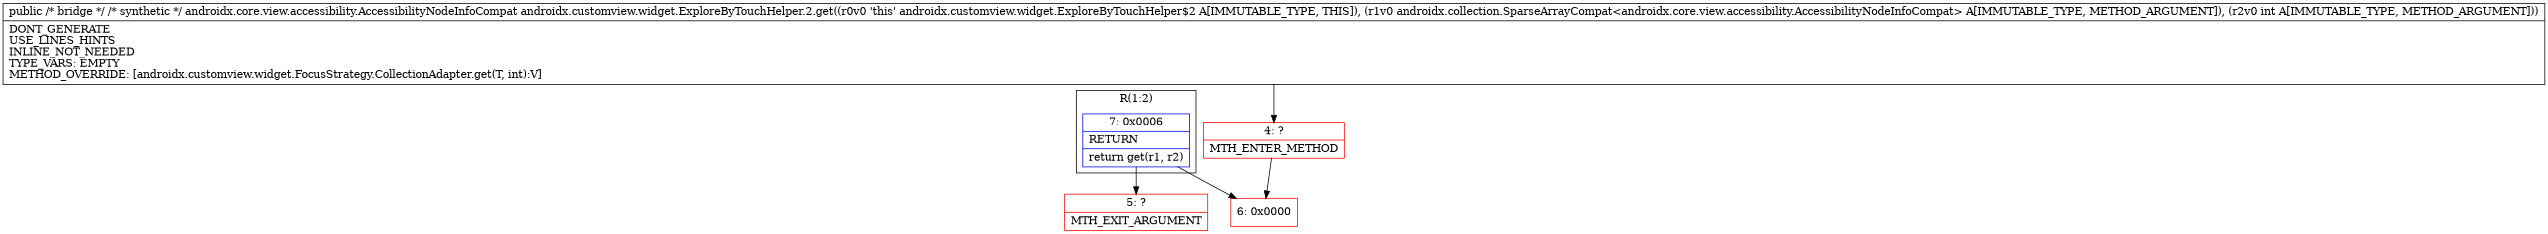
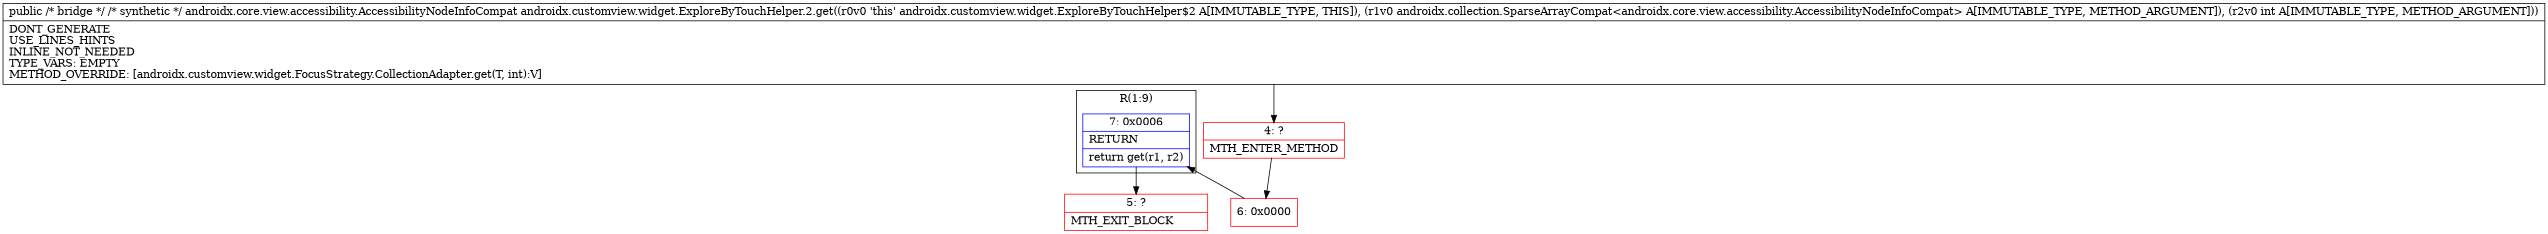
cluster "R(1:2)": label "R(1:2)" -> "R(1:9)"
edge "7: 0x0006" -> "6: 0x0000": reversed
node "5: ?": text "MTH_EXIT_ARGUMENT" -> "MTH_EXIT_BLOCK"
